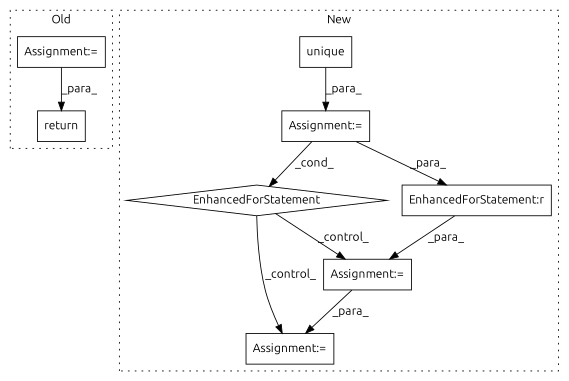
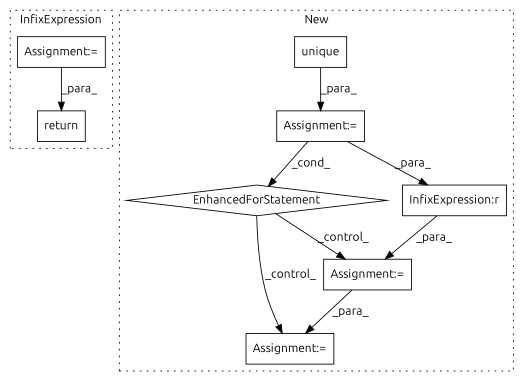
cluster "Old": label "Old" -> "InfixExpression"
node "EnhancedForStatement:r": label "EnhancedForStatement:r" -> "InfixExpression:r"
